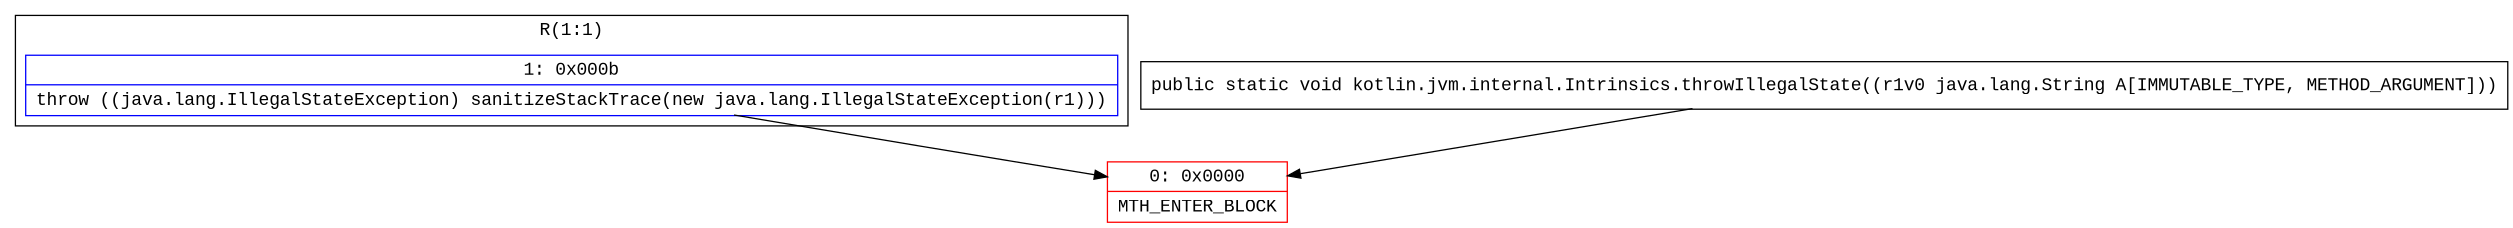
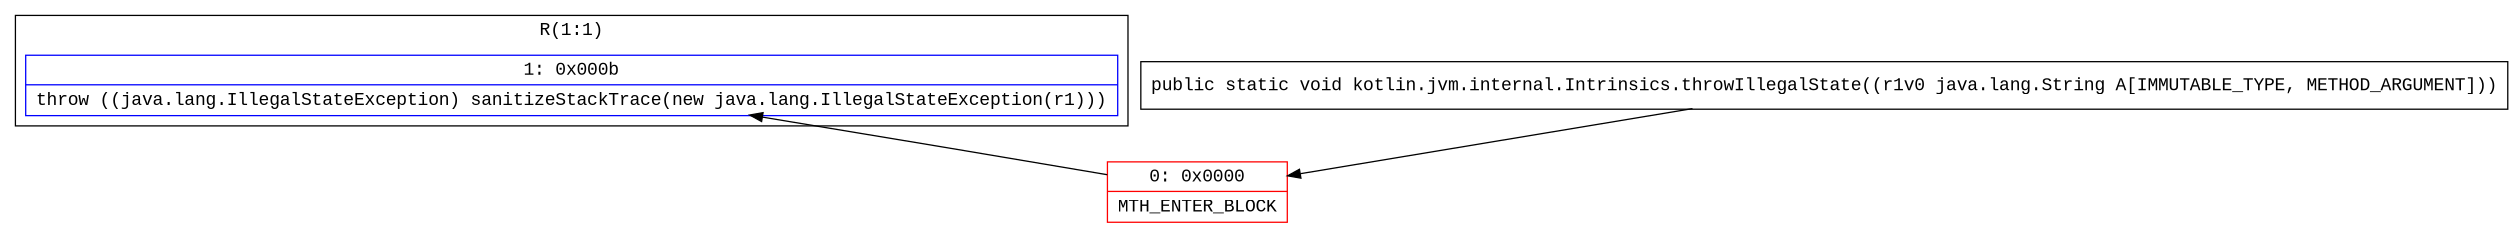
edge "1: 0x000b" -> "0: 0x0000": reversed
